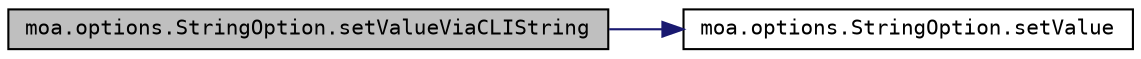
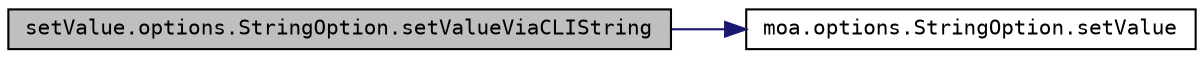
node "moa.options.StringOption.setValueViaCLIString": label "moa.options.StringOption.setValueViaCLIString" -> "setValue.options.StringOption.setValueViaCLIString"
